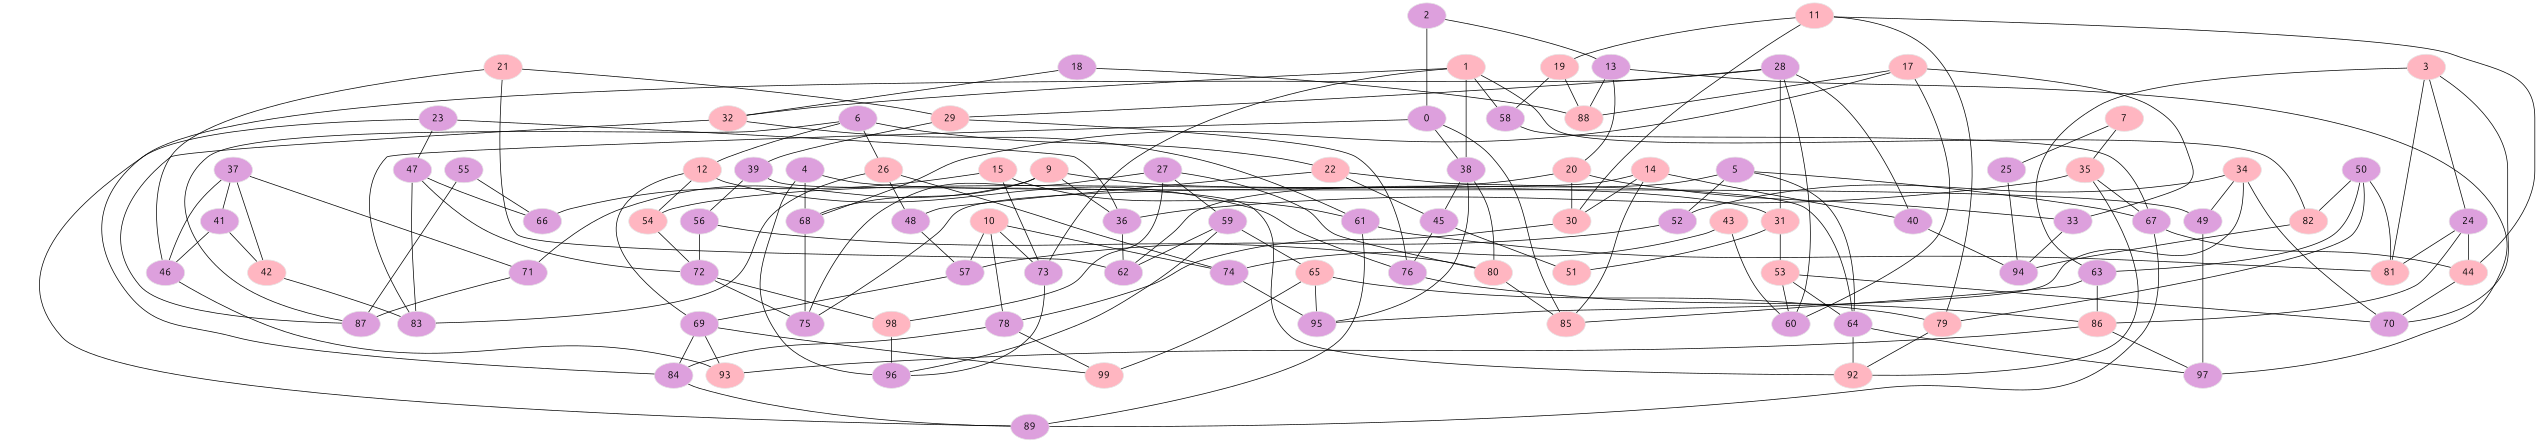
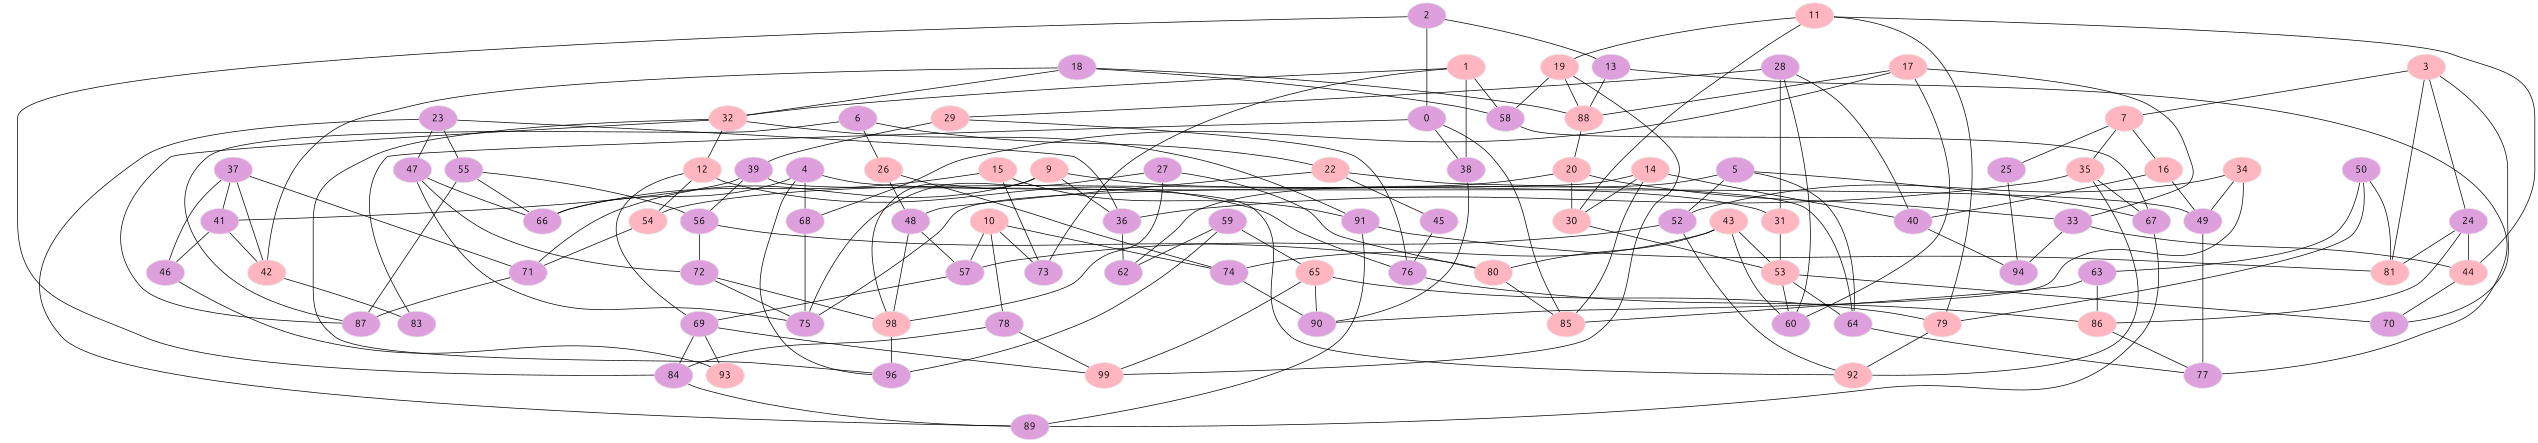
node "21": removed
edge "18" -- "42": added
edge "18" -- "58": added
edge "3" -- "63": now "3" -- "7"
edge "28" -- "84": now "2" -- "84"
edge "13" -- "20": now "88" -- "20"
edge "23" -- "55": added
edge "6" -- "12": now "32" -- "12"
node "16": added
edge "55" -- "56": added
edge "4" -- "66": added
edge "9" -- "68": now "9" -- "98"
edge "27" -- "59": removed
edge "38" -- "45": removed
edge "39" -- "41": added
edge "38" -- "80": now "43" -- "80"
node "61": label "61" -> "91"
node "82": removed
edge "47" -- "83": now "47" -- "75"
edge "54" -- "72": now "54" -- "71"
edge "43" -- "53": added
edge "30" -- "78": now "30" -- "53"
edge "67" -- "44": now "33" -- "44"
edge "34" -- "70": removed
edge "48" -- "98": added
node "51": removed
edge "26" -- "83": removed
node "95": label "95" -> "90"
edge "86" -- "93": removed
edge "64" -- "92": now "52" -- "92"
edge "19" -- "99": added
edge "73" -- "96": now "32" -- "96"
node "97": label "97" -> "77"
